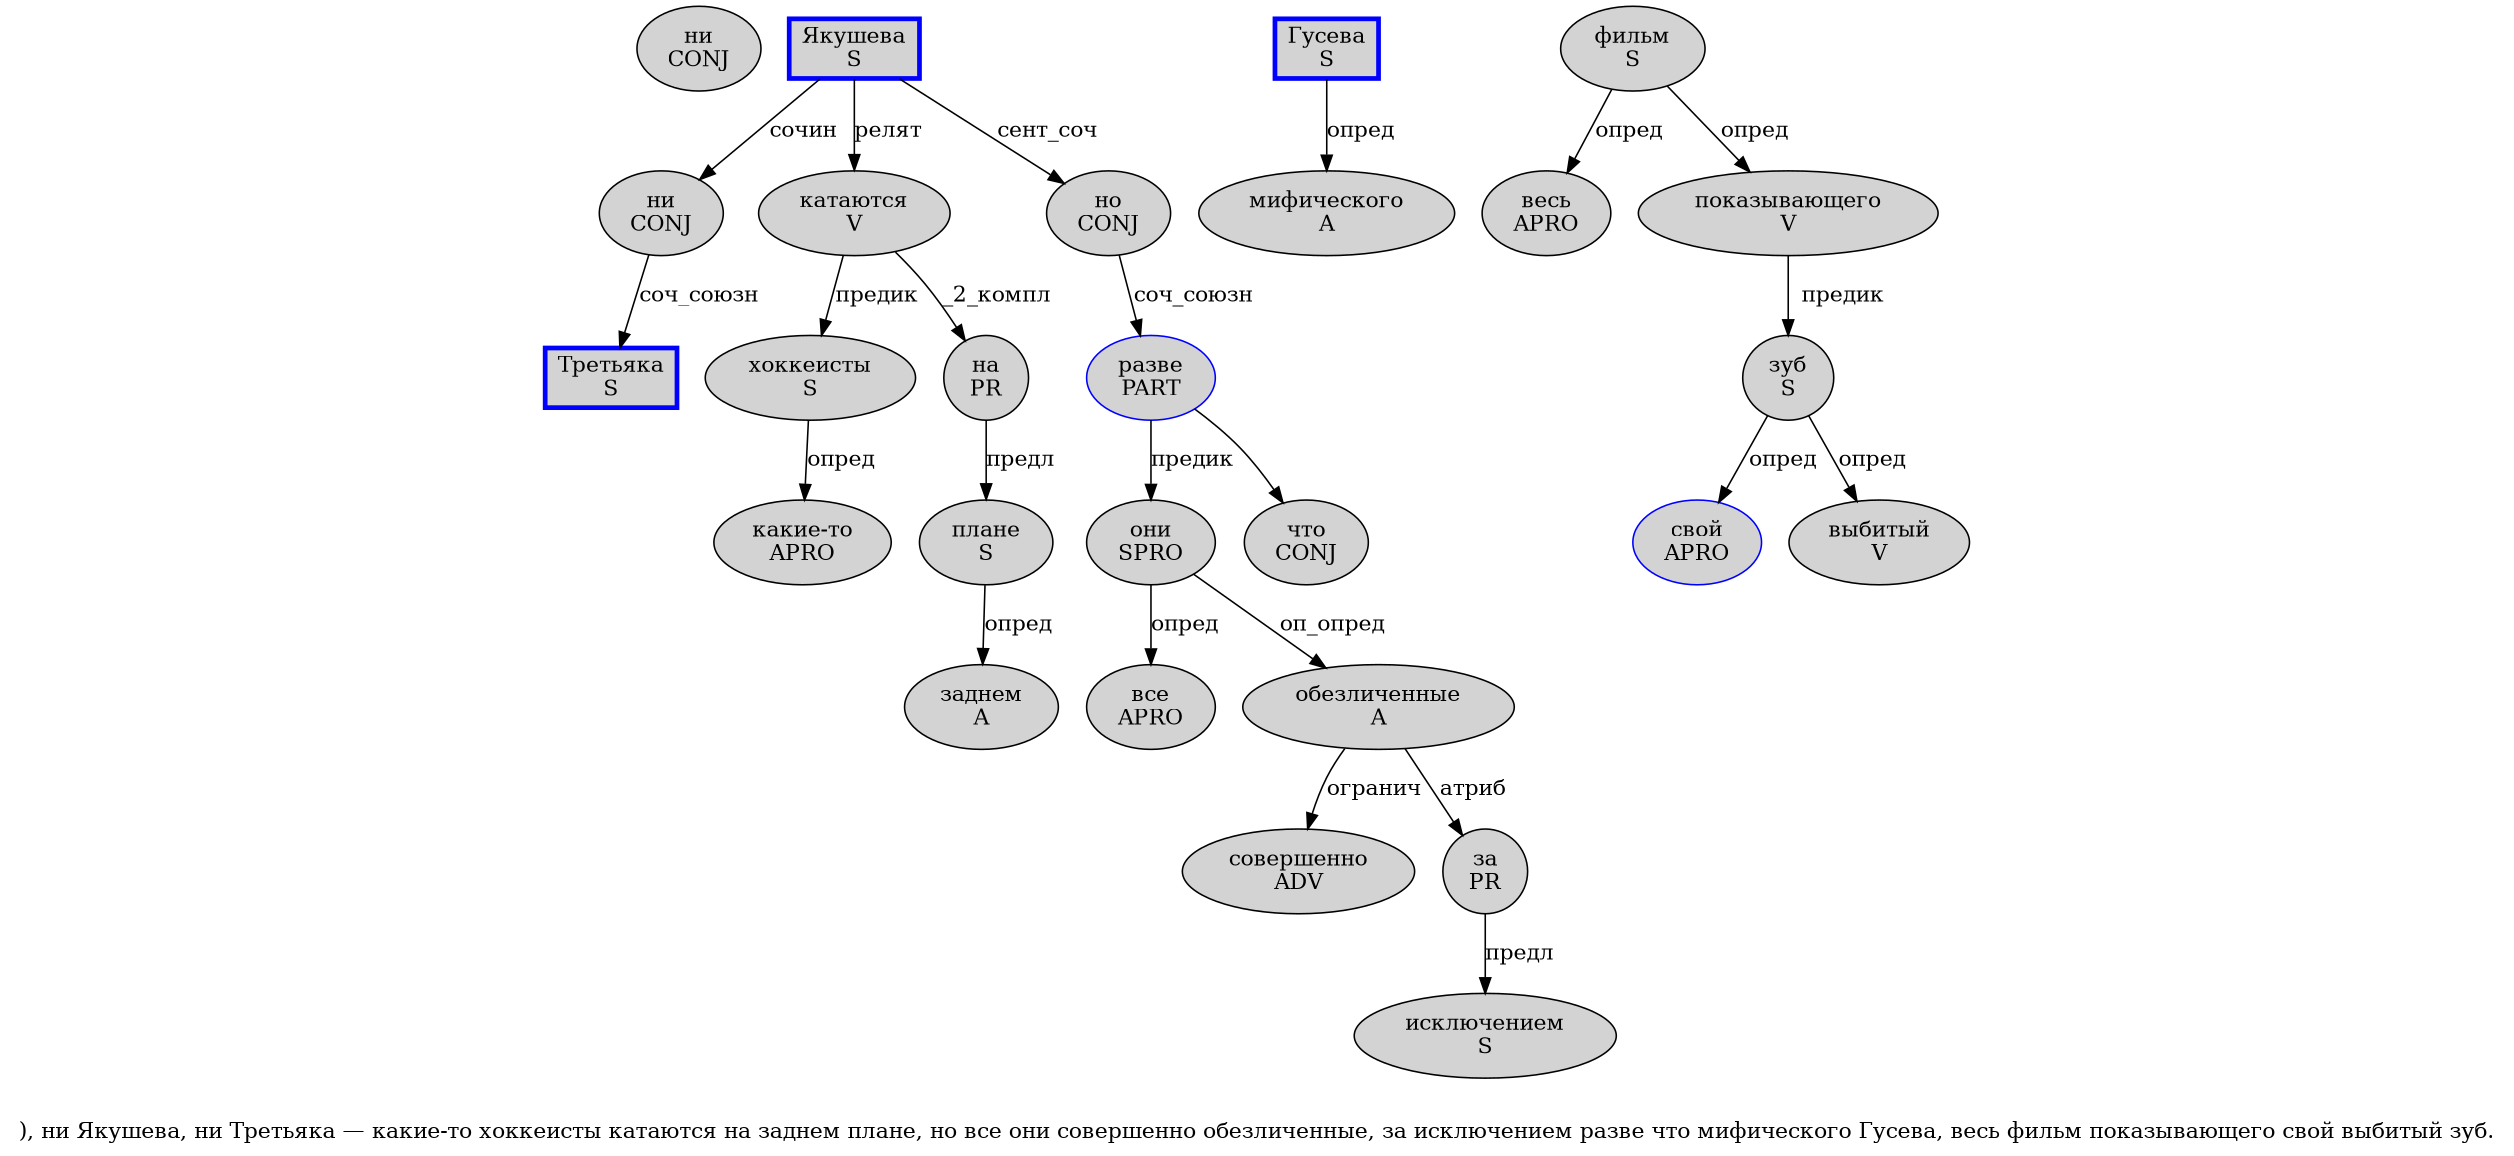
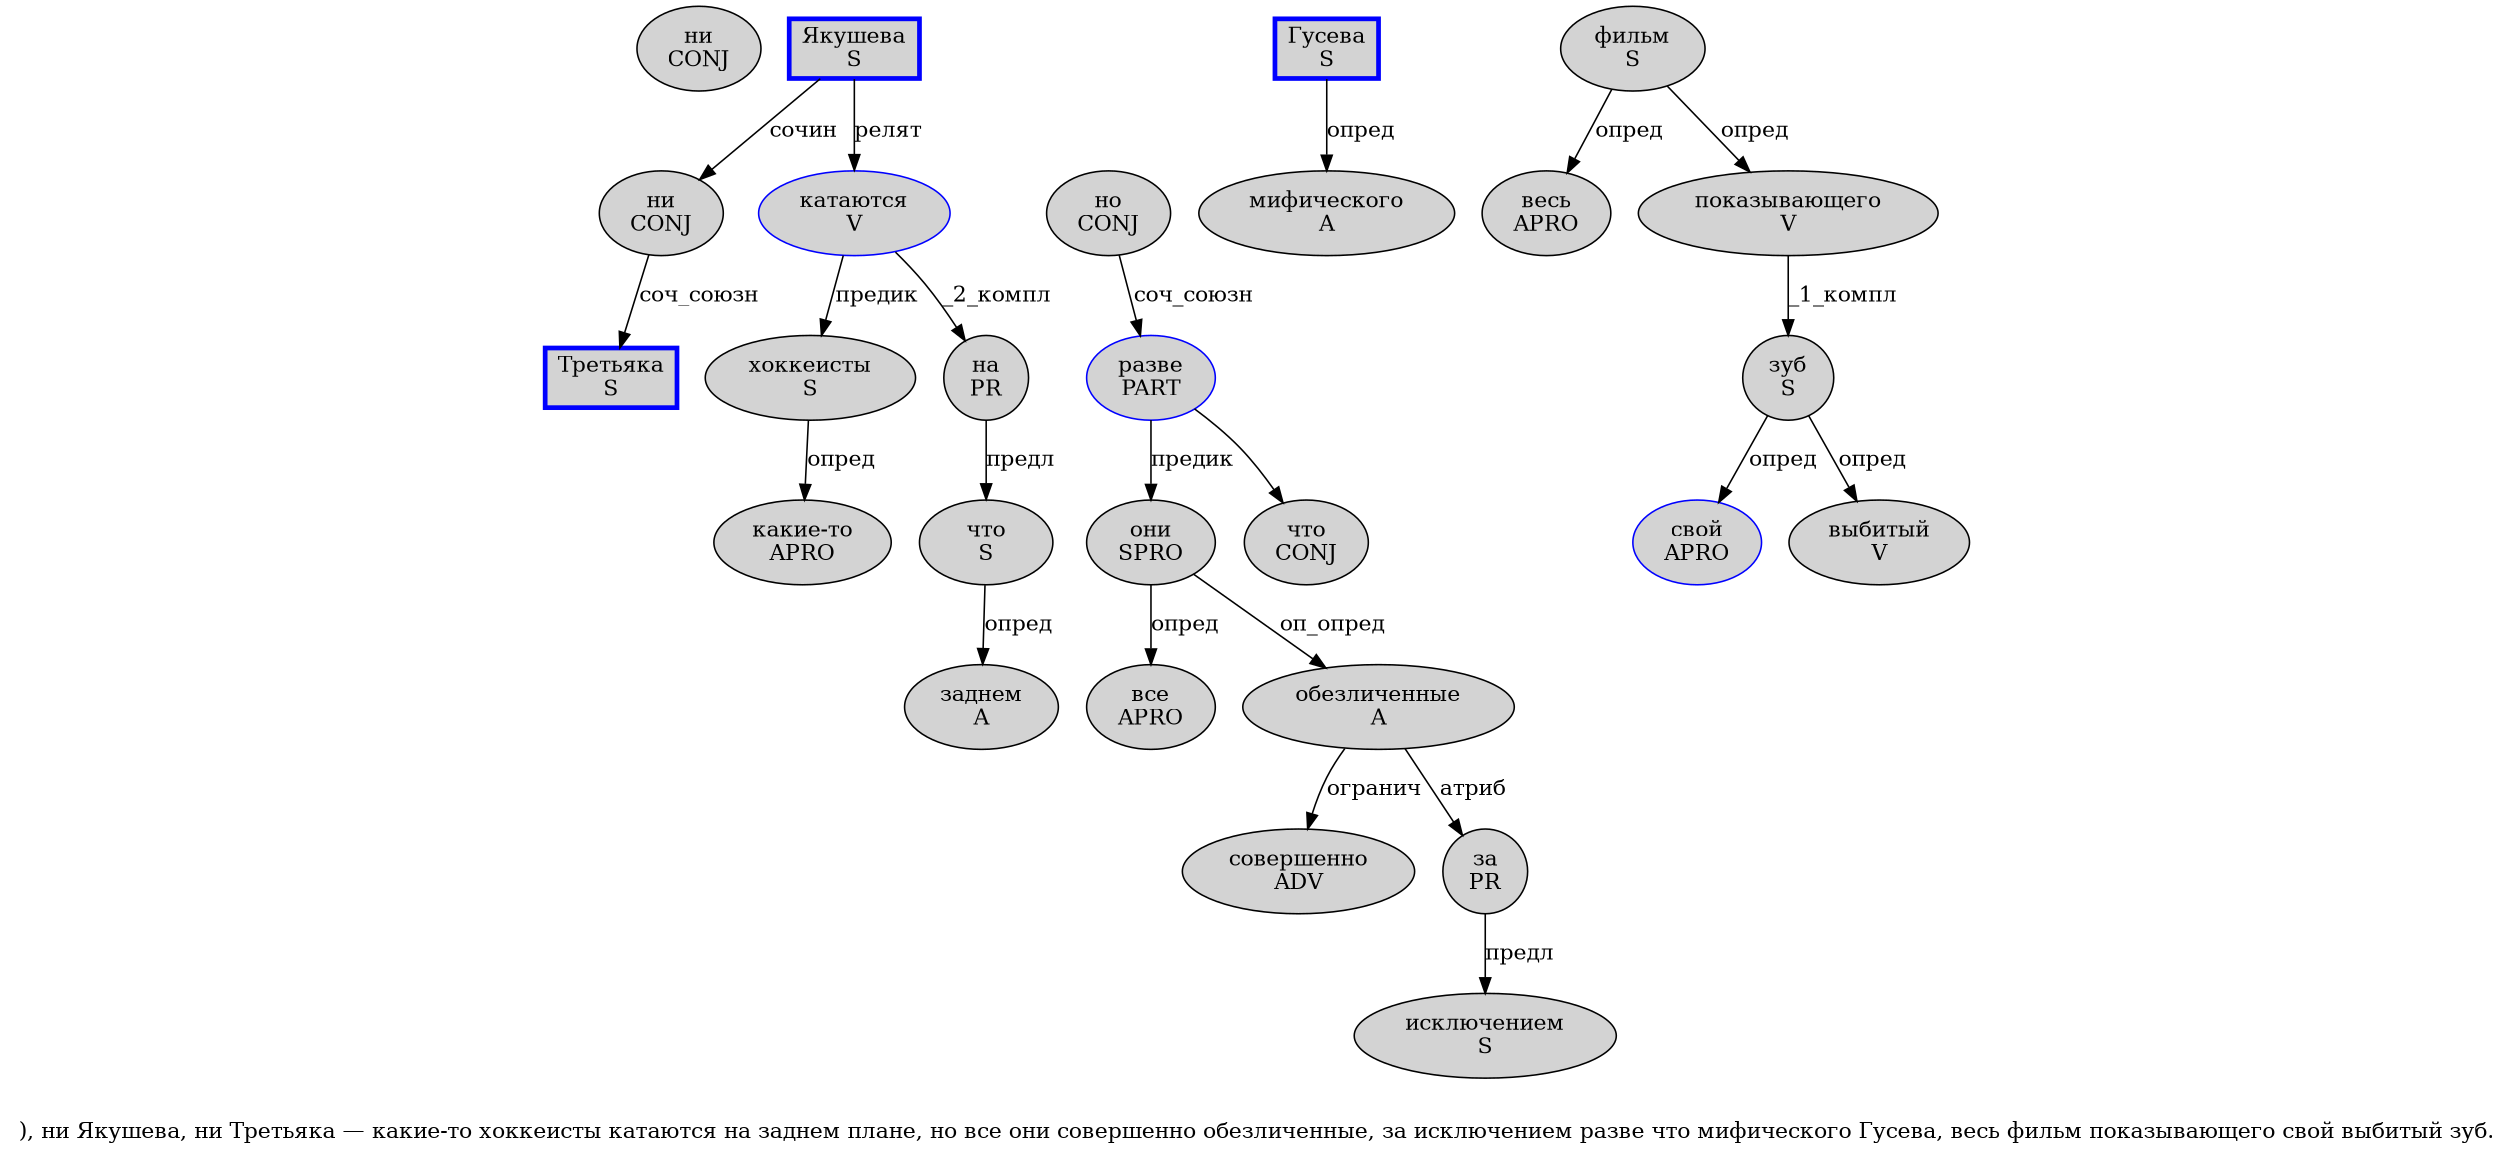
edge "Якушева S" -> "но CONJ": removed, label "сент_соч"
node "катаются V": color black -> blue
edge "показывающего V" -> "зуб S": label "предик" -> "_1_компл"
node "плане S": label "плане S" -> "что S"
